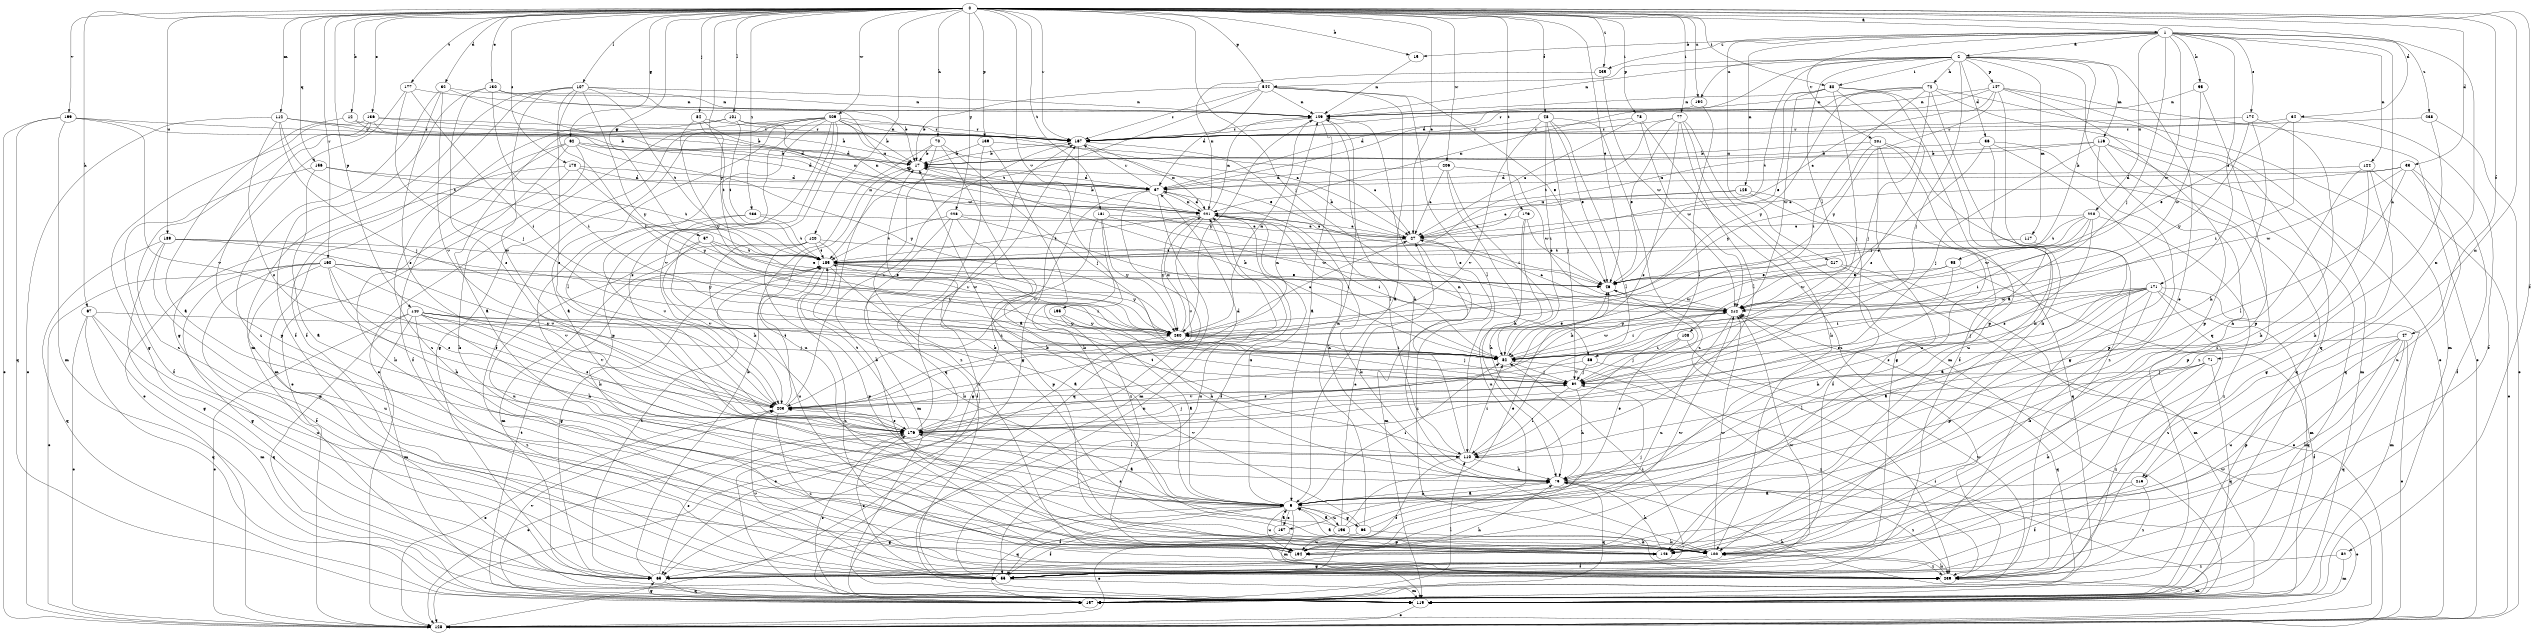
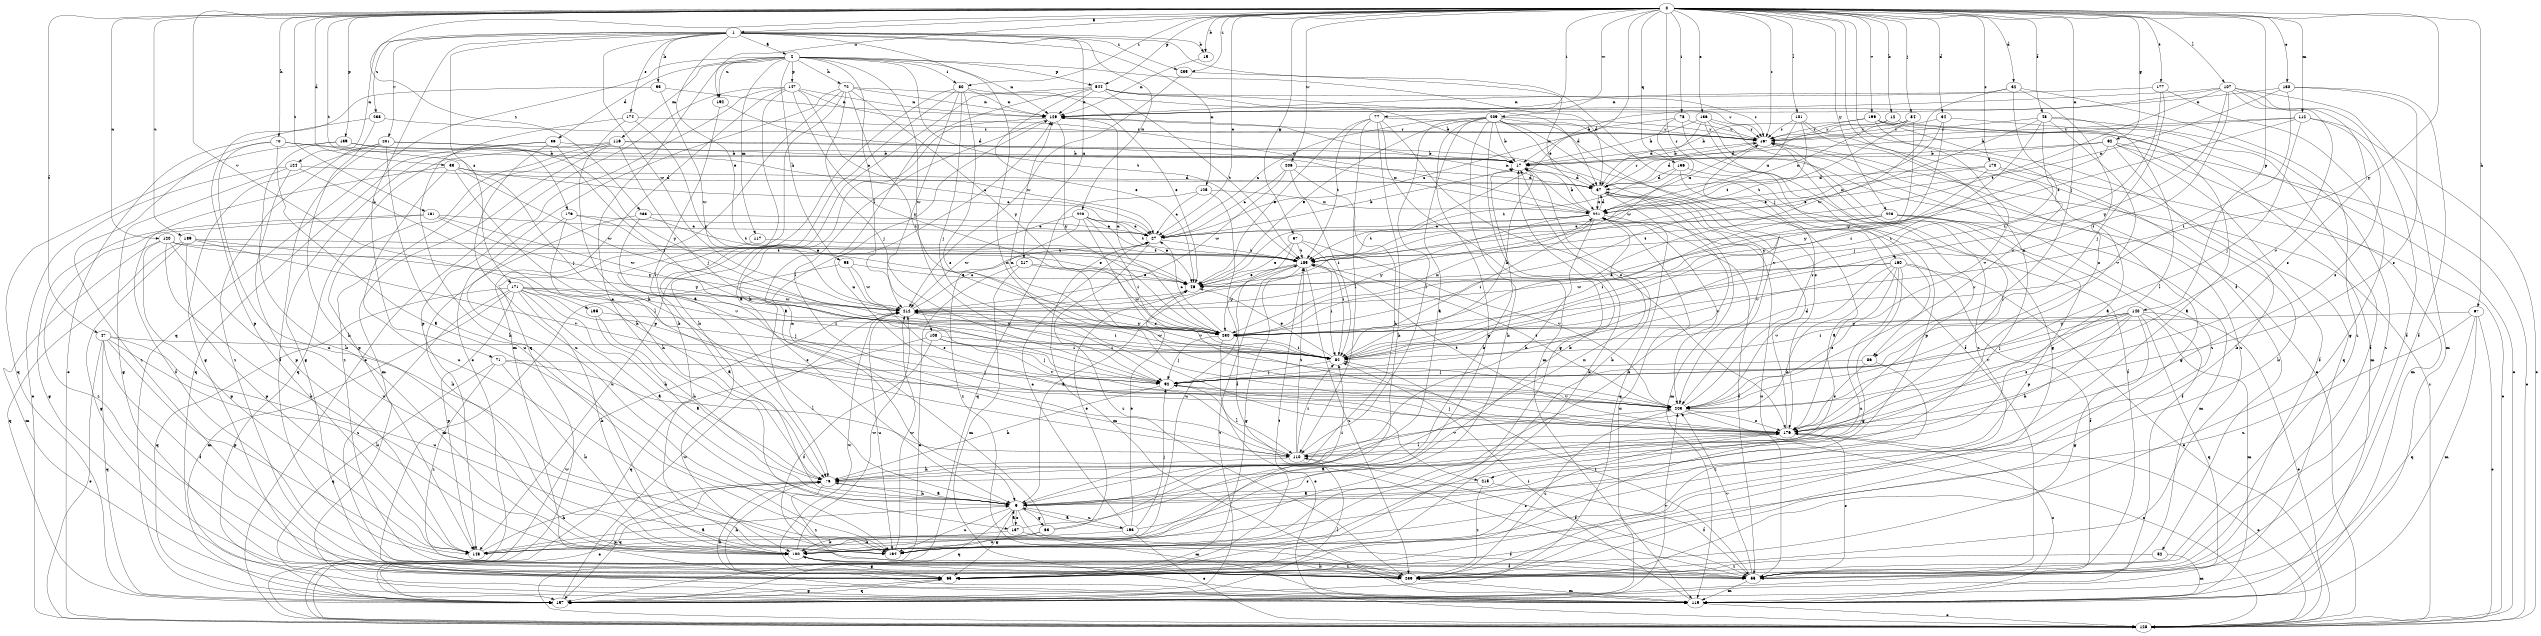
edge "1" -> "46": added, label "e"
edge "217" -> "203": label "k" -> "v"
edge "140" -> "239": label "z" -> "g"
edge "9" -> "55": now "108" -> "55"
